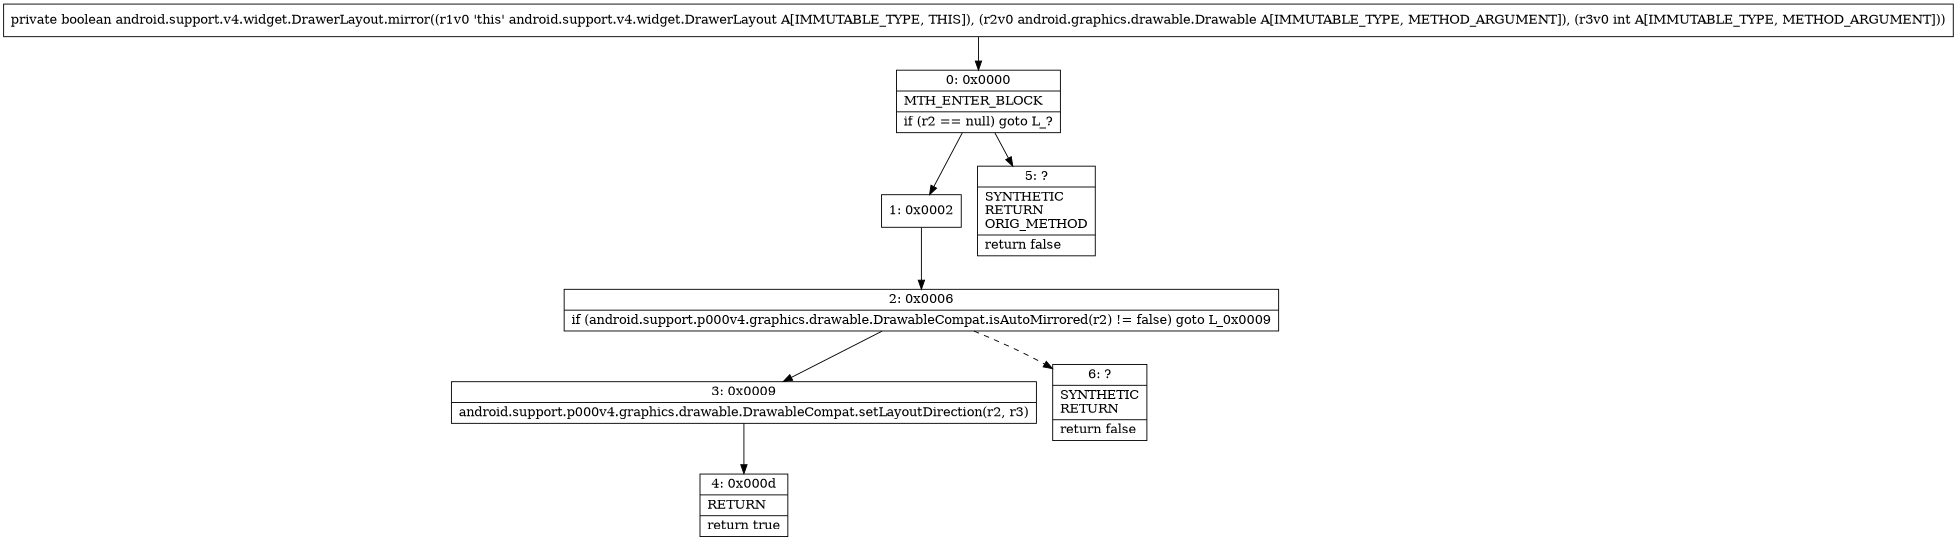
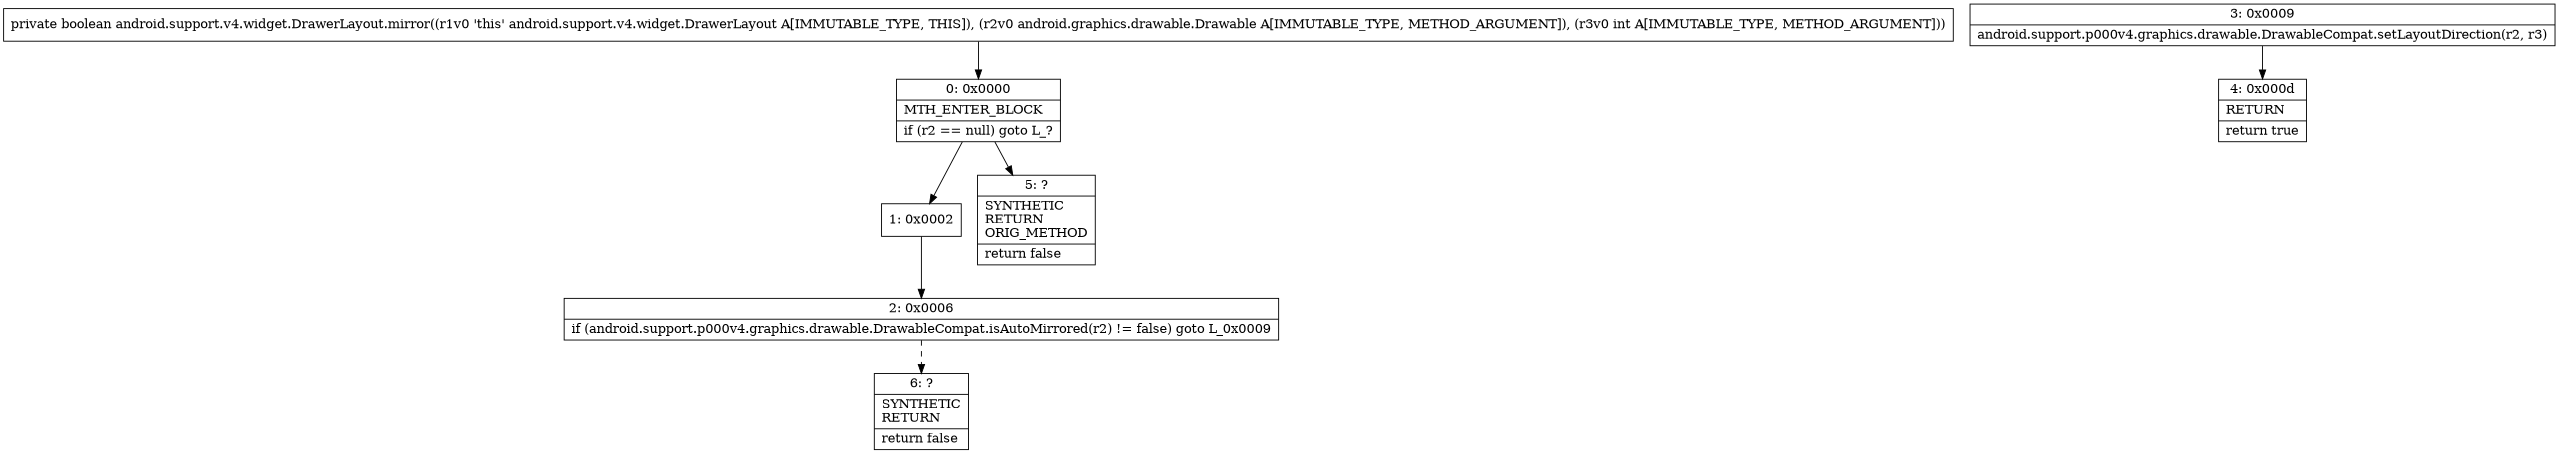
edge "2: 0x0006" -> "3: 0x0009": removed
